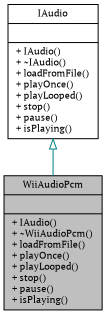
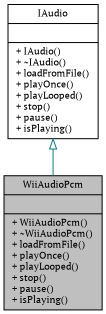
node "WiiAudioPcm": text "+ IAudio()" -> "+ WiiAudioPcm()"
